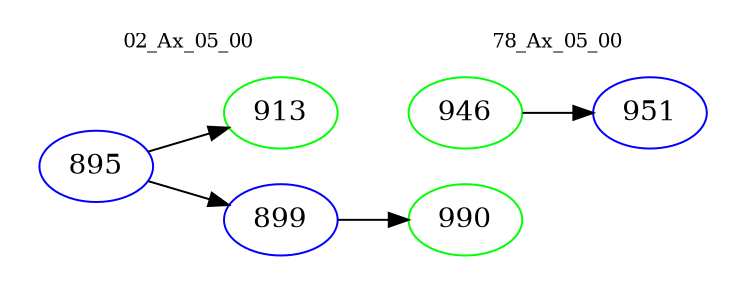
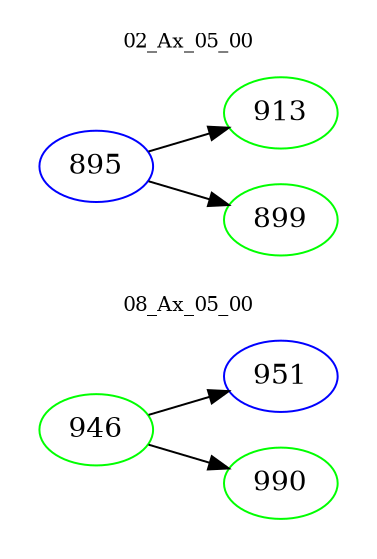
cluster "78_Ax_05_00": label "78_Ax_05_00" -> "08_Ax_05_00"
node "899": color blue -> green
edge "899" -> "990": now "946" -> "990"
